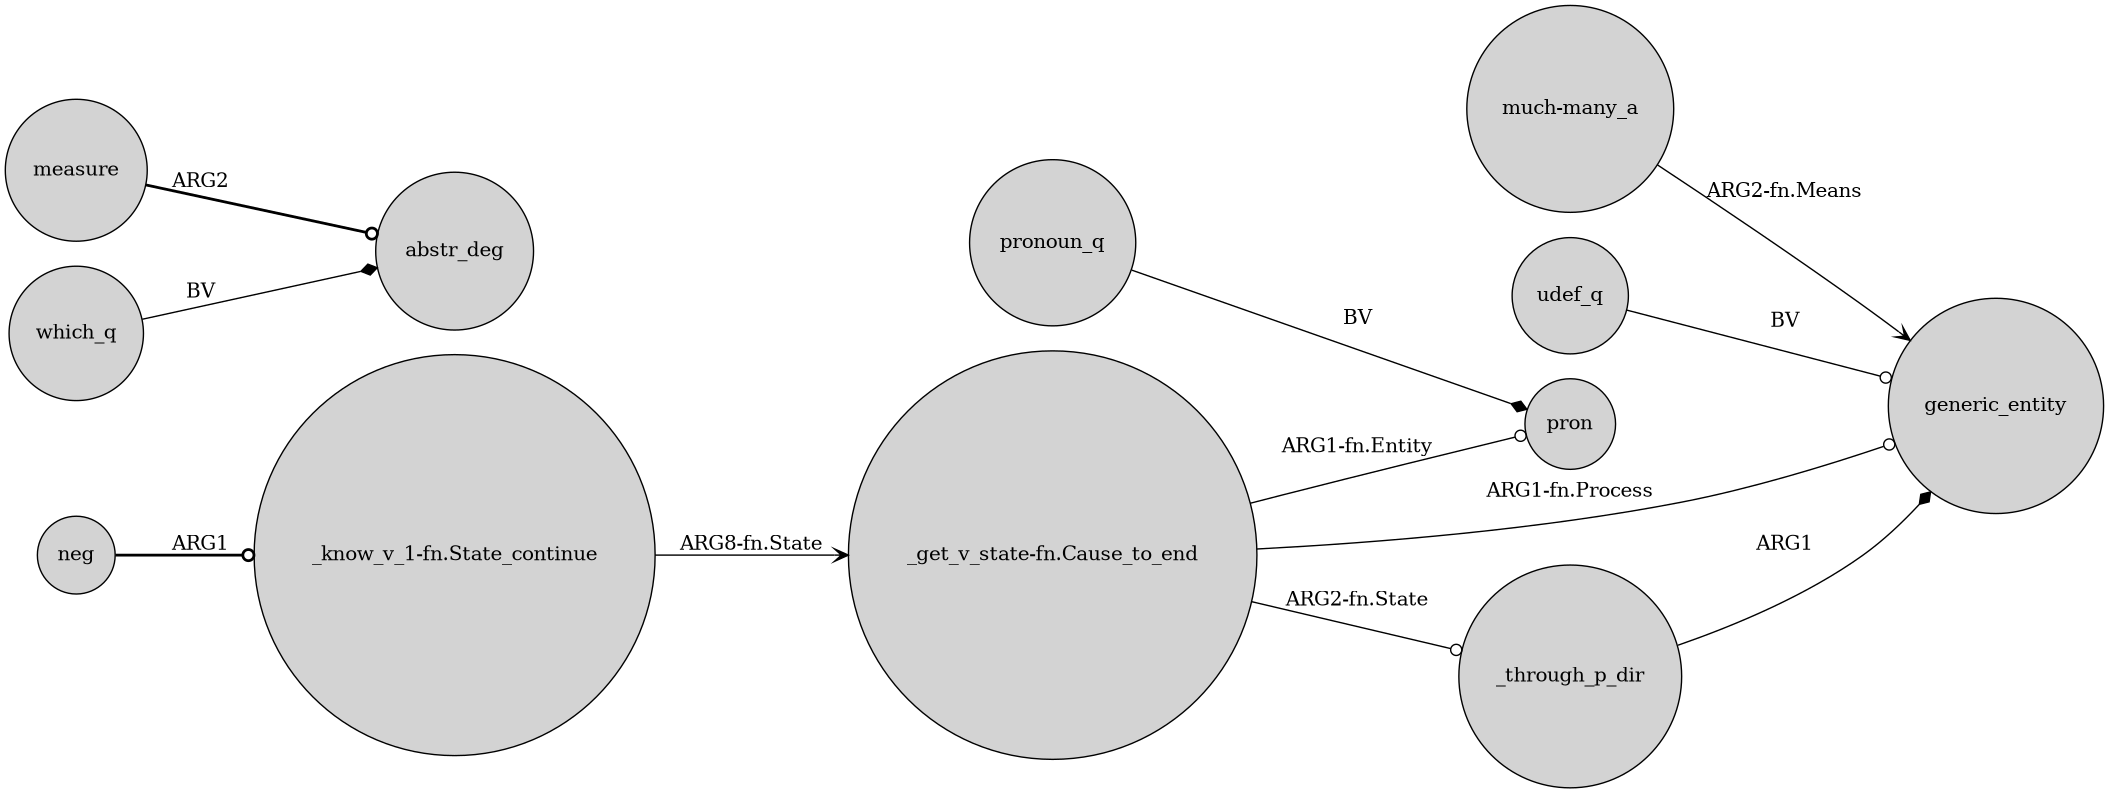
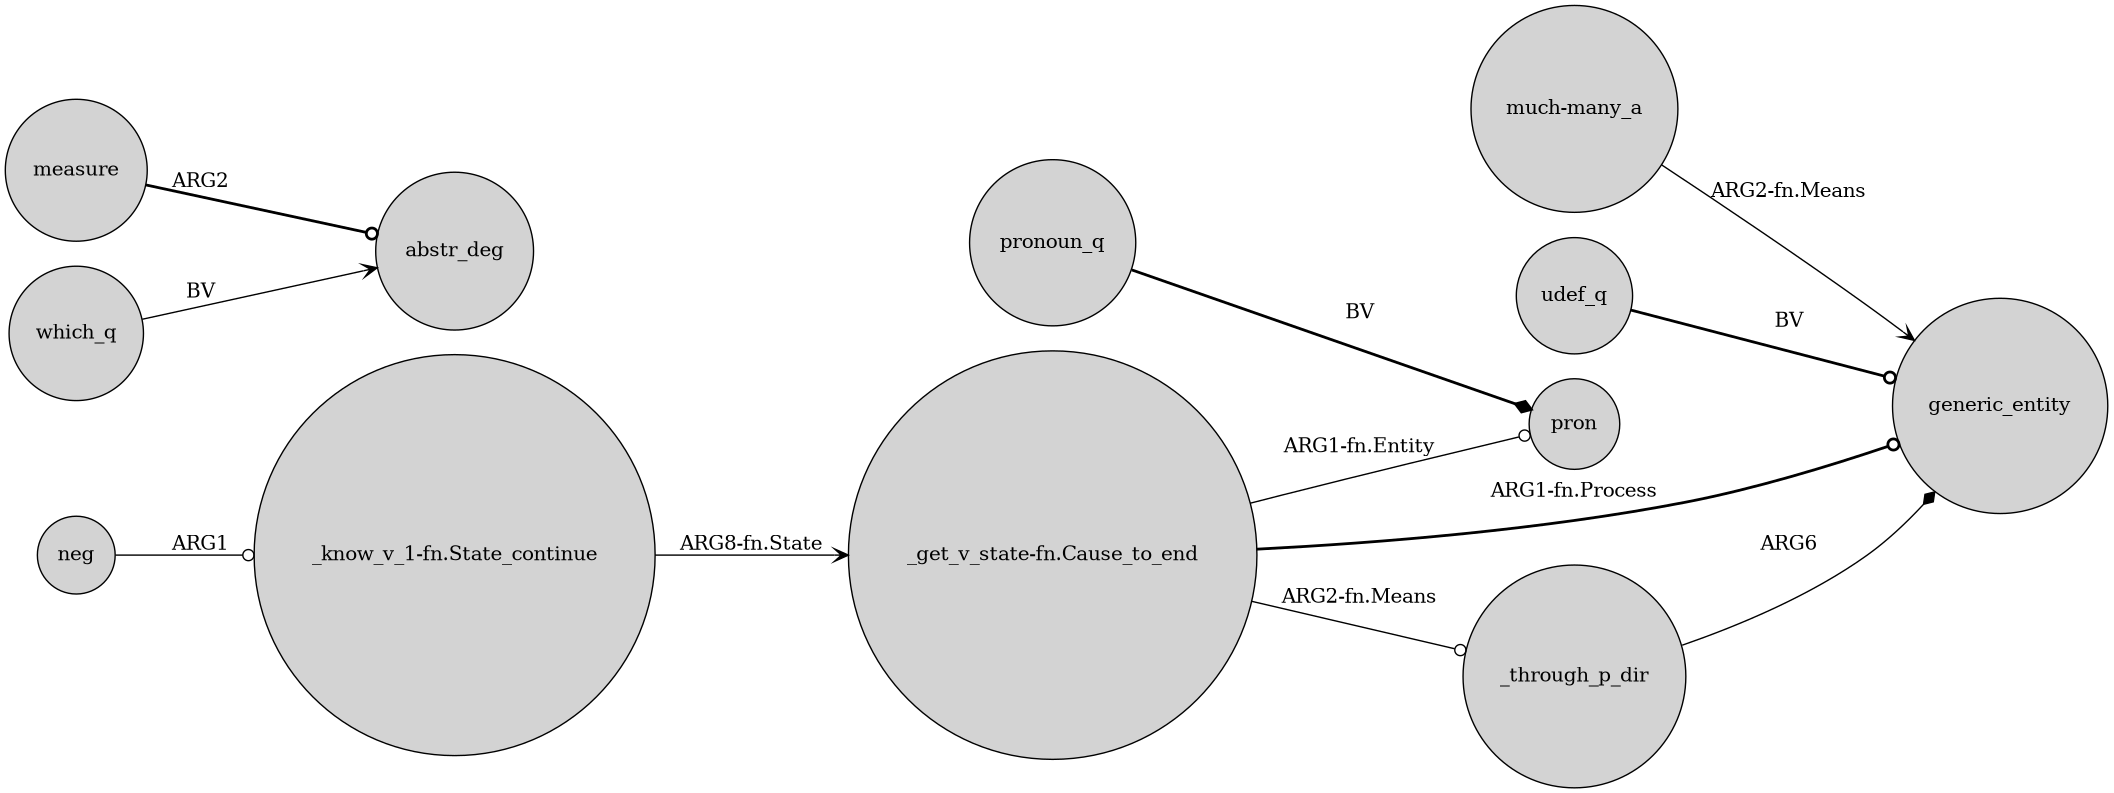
edge "which_q" -> "abstr_deg": arrowhead diamond -> vee
edge "pronoun_q" -> "pron": style solid -> bold
edge "udef_q" -> "generic_entity": style solid -> bold
edge "_get_v_state-fn.Cause_to_end" -> "generic_entity": style solid -> bold
edge "_through_p_dir" -> "generic_entity": label "ARG1" -> "ARG6"
edge "neg" -> "_know_v_1-fn.State_continue": style bold -> solid
edge "_get_v_state-fn.Cause_to_end" -> "_through_p_dir": label "ARG2-fn.State" -> "ARG2-fn.Means"
